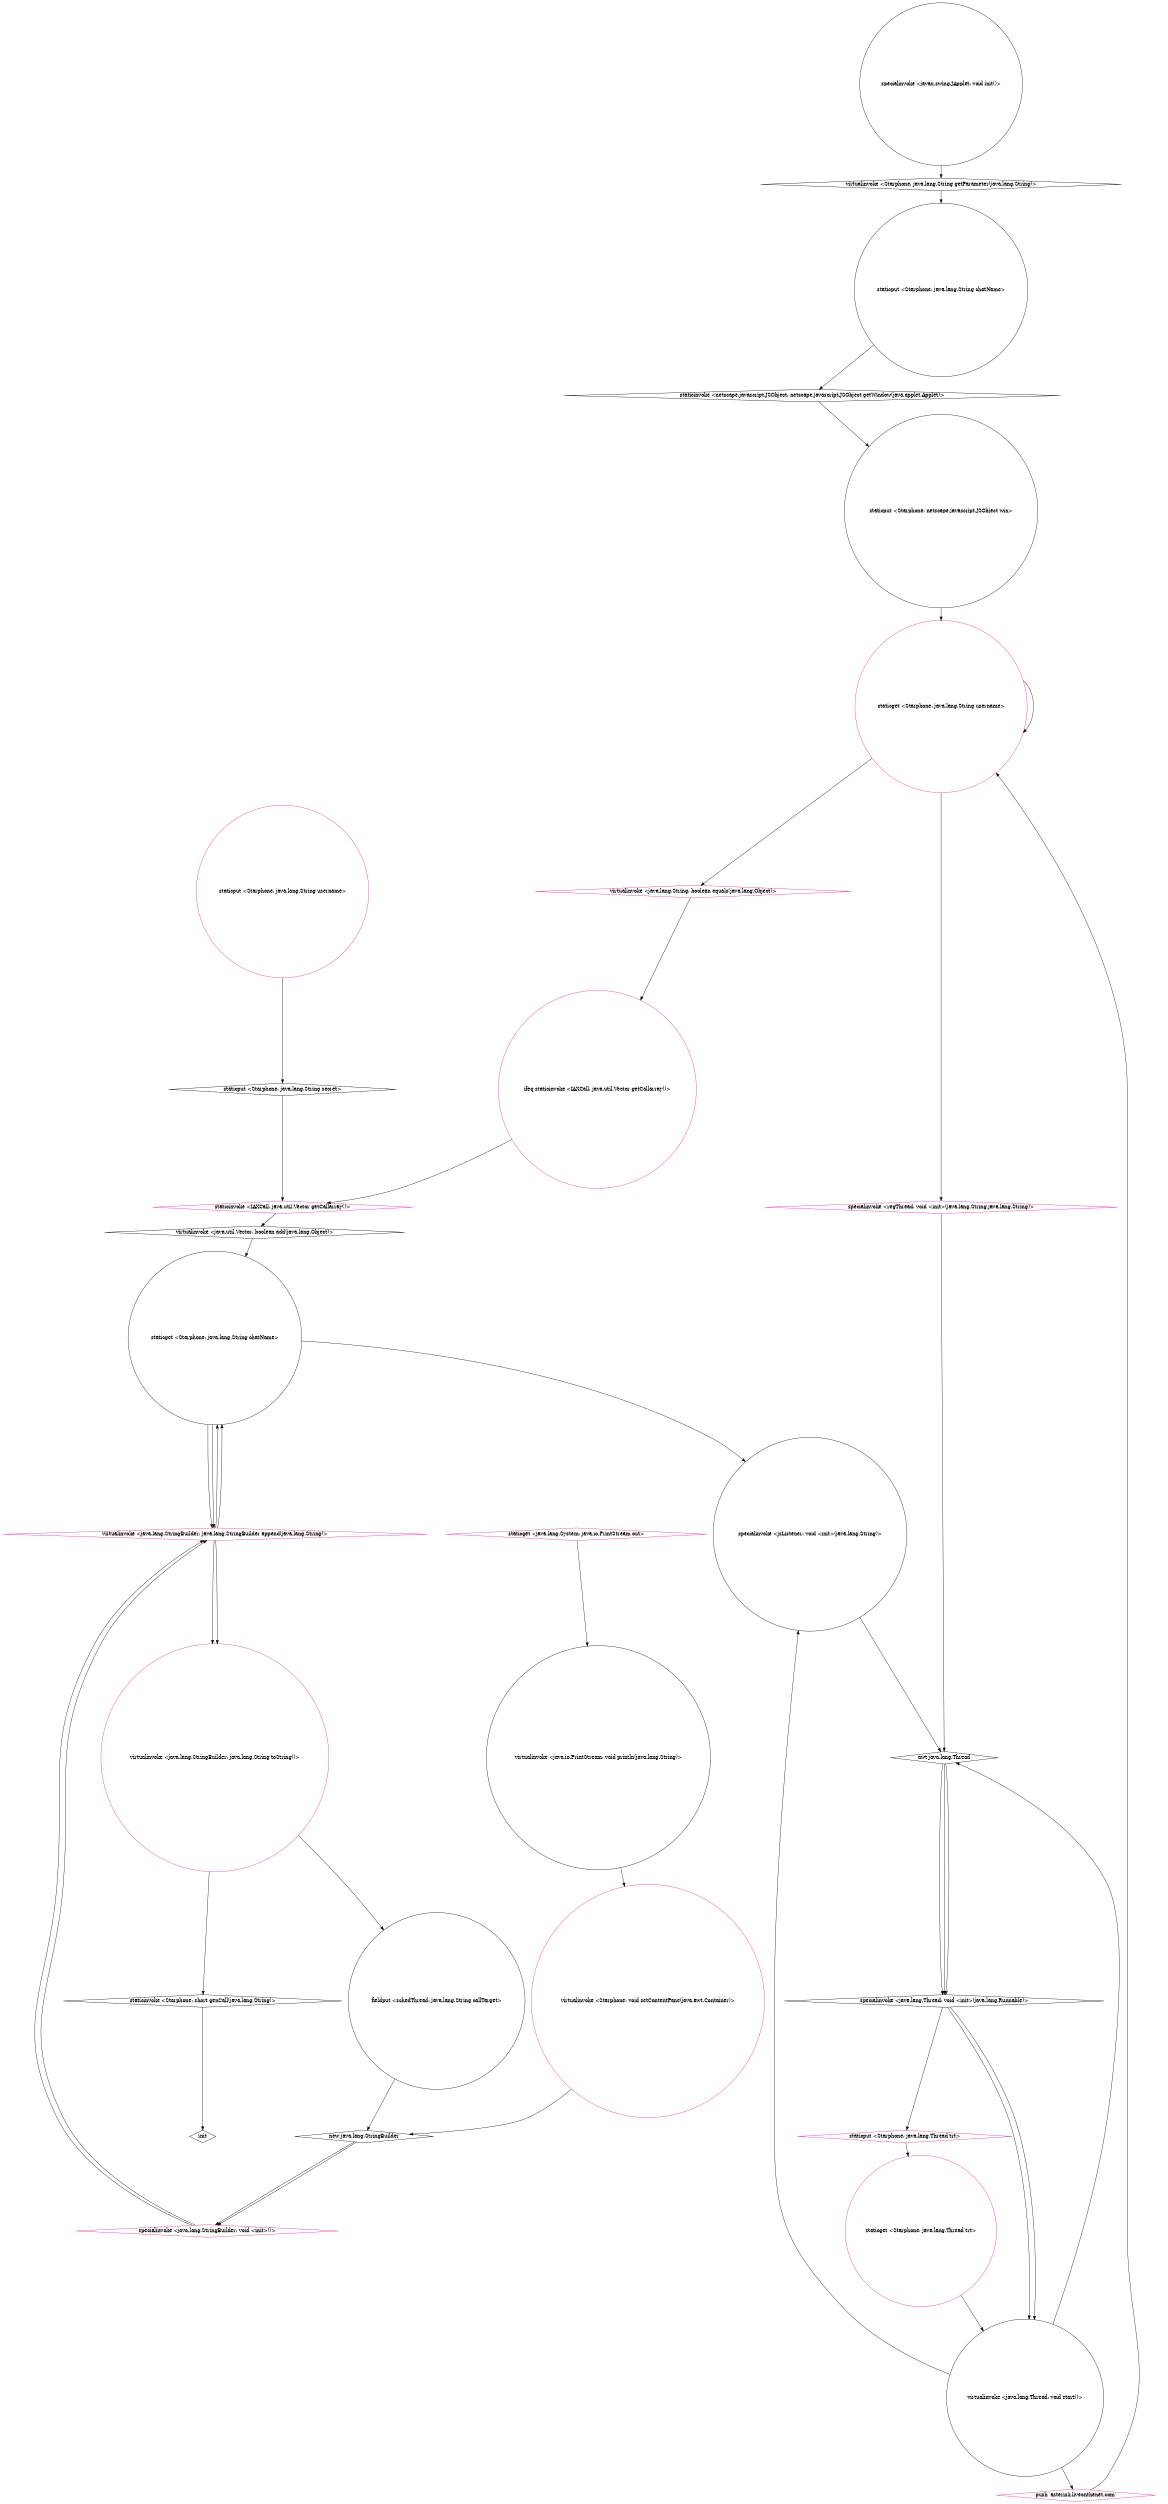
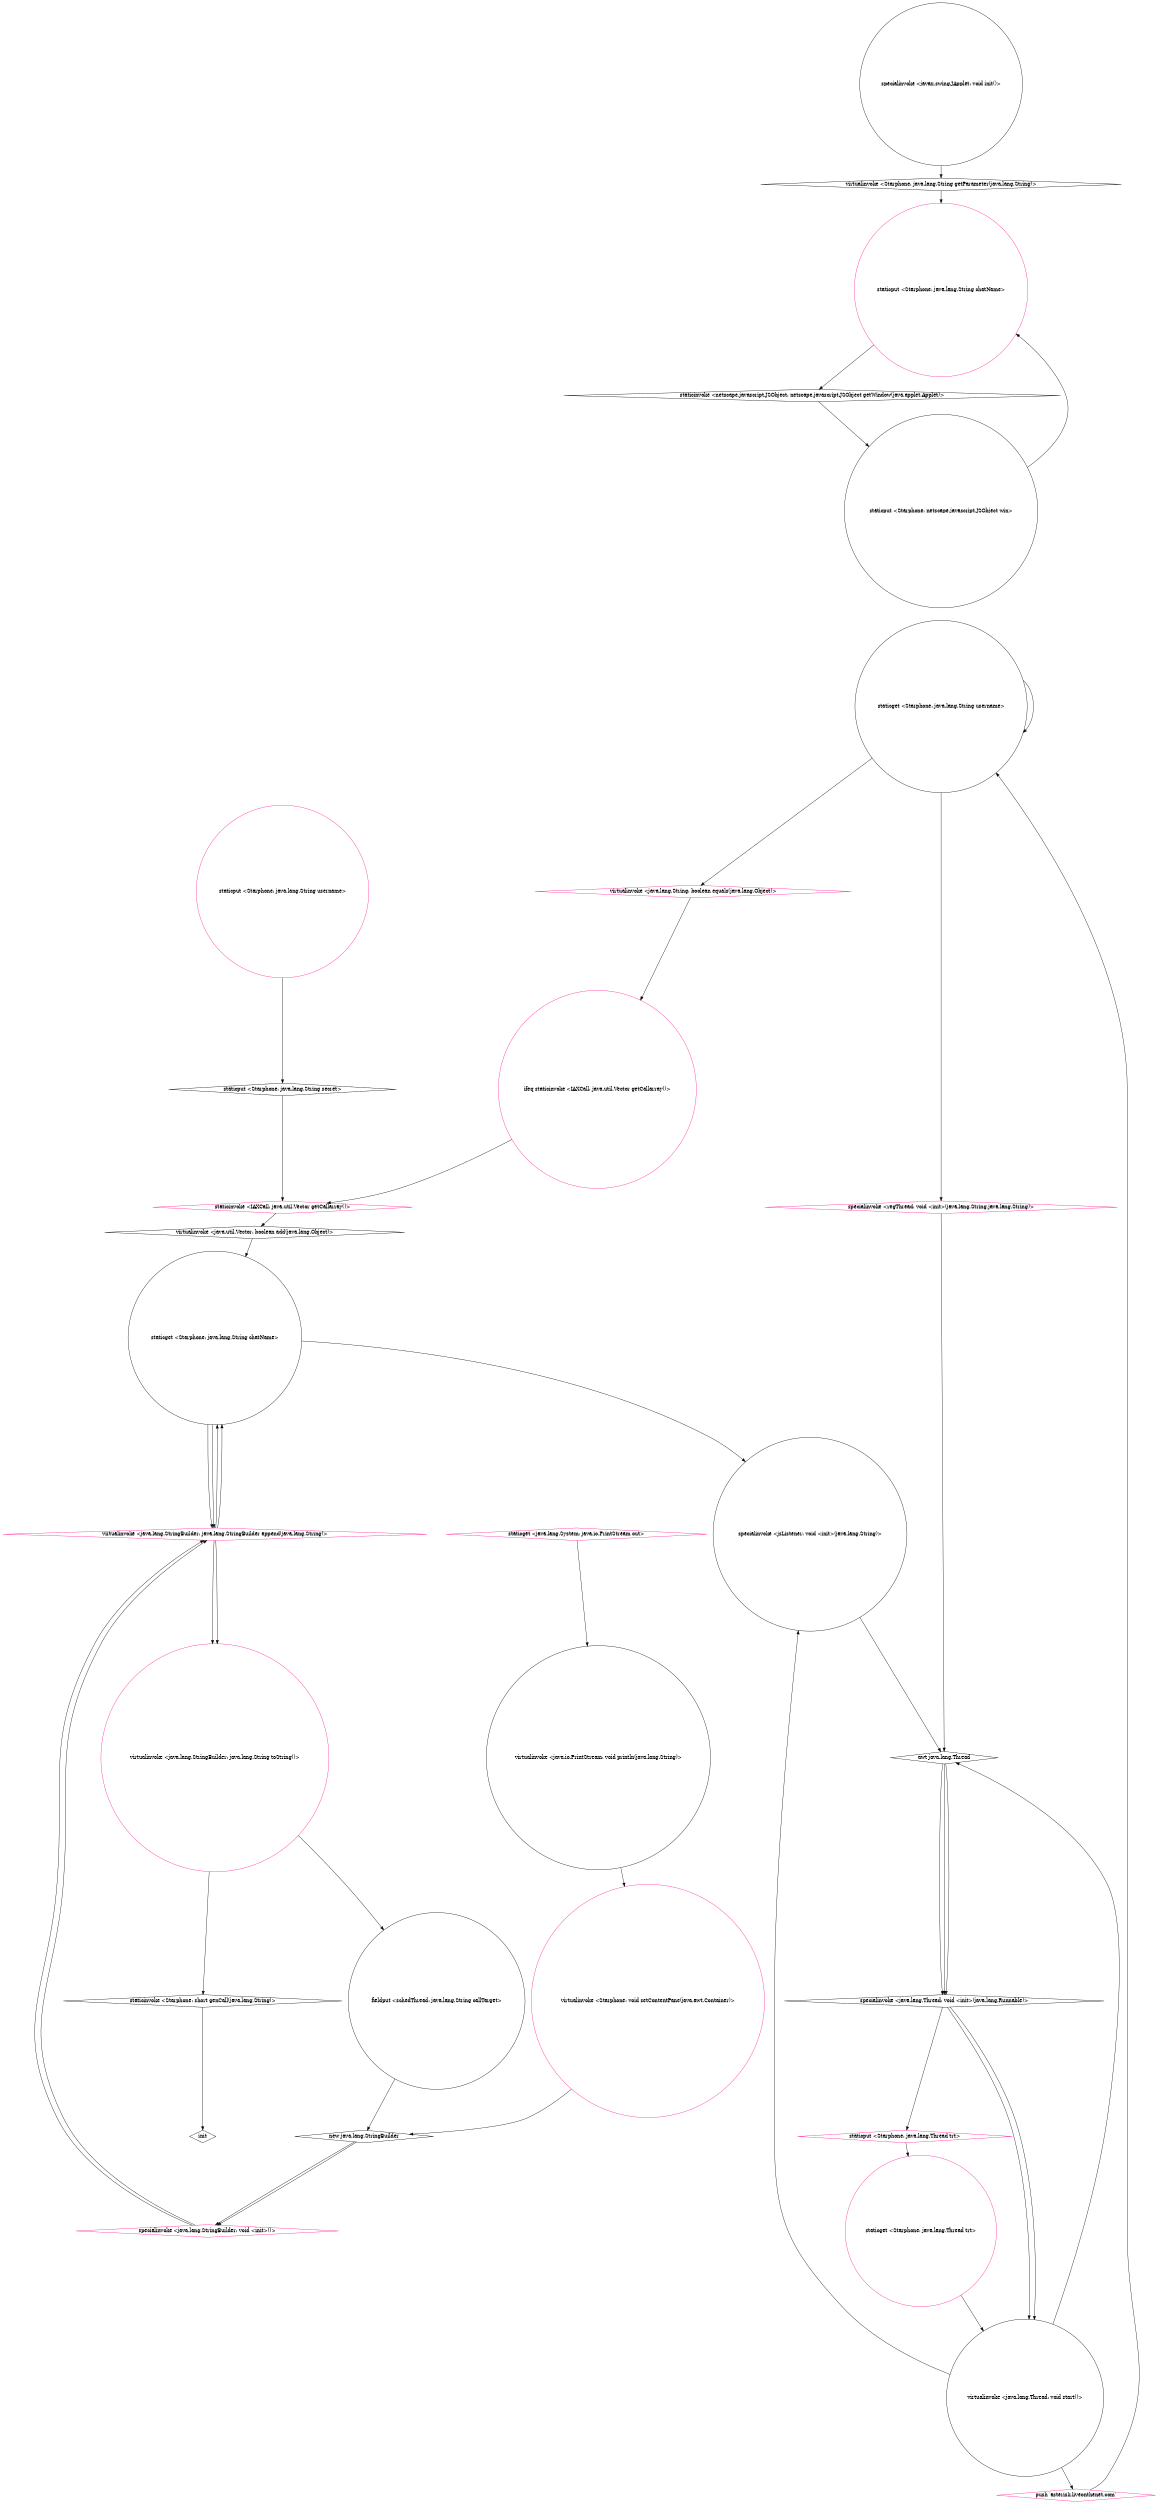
node "staticput <Starphone: java.lang.String chatName>": color black -> deeppink
edge "staticput <Starphone: netscape.javascript.JSObject win>" -> "staticget <Starphone: java.lang.String username>": now "staticput <Starphone: netscape.javascript.JSObject win>" -> "staticput <Starphone: java.lang.String chatName>"
node "staticget <Starphone: java.lang.String username>": color deeppink -> black
